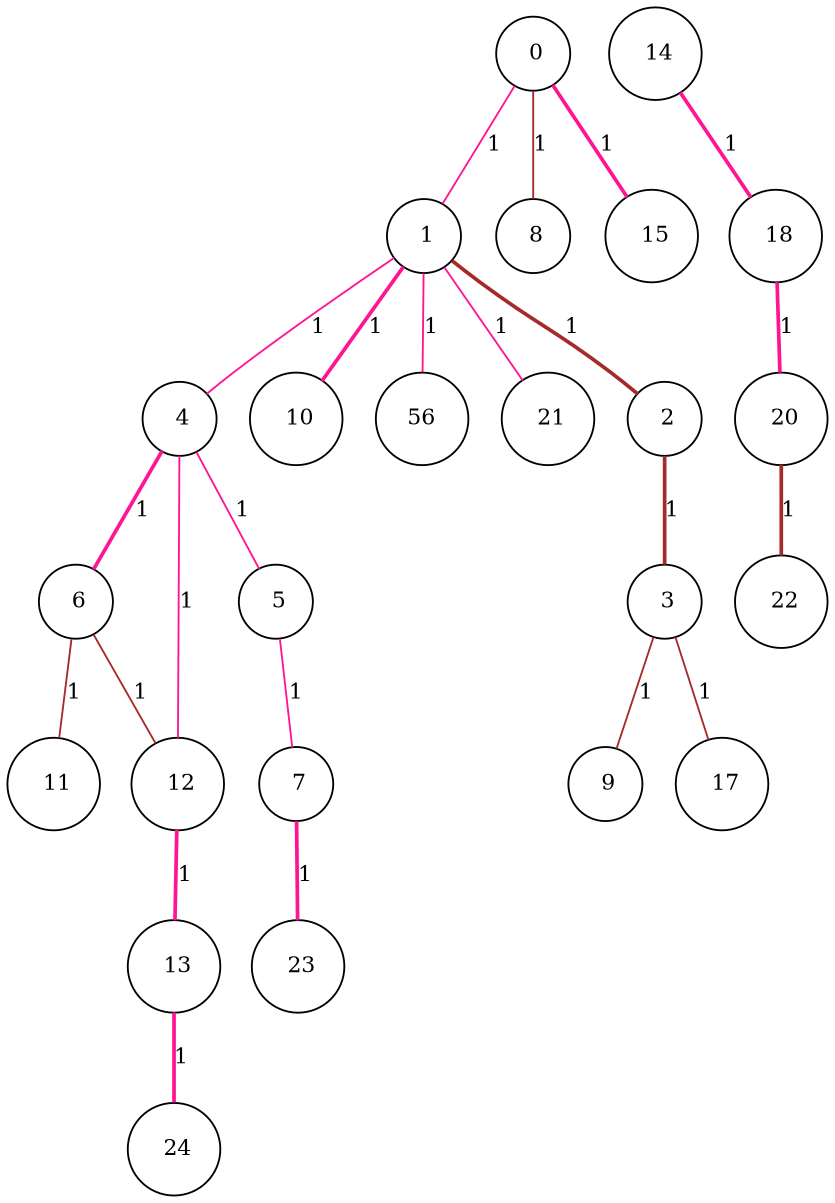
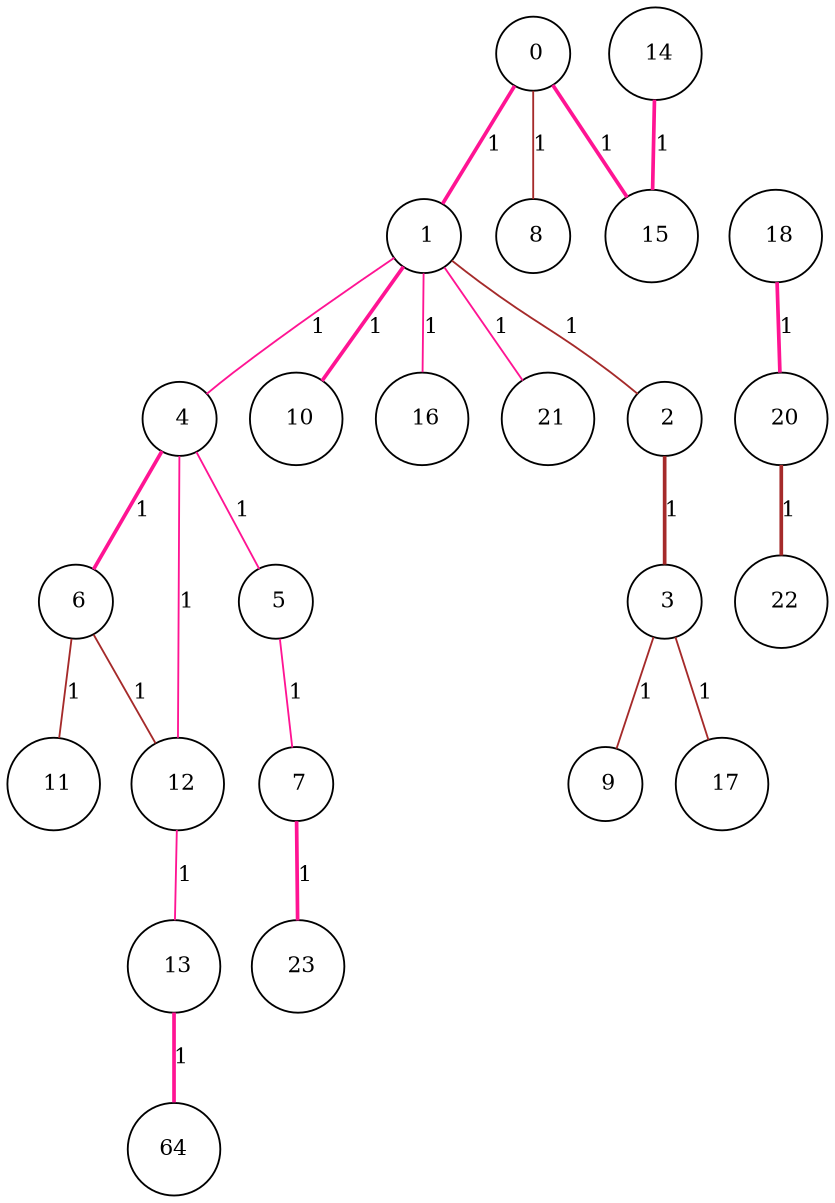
edge "0" -- "1": style solid -> bold
edge "14" -- "18": now "14" -- "15"
edge "1" -- "2": style bold -> solid
node "56": label "56" -> "16"
edge "12" -- "13": style bold -> solid
node "24": label "24" -> "64"
